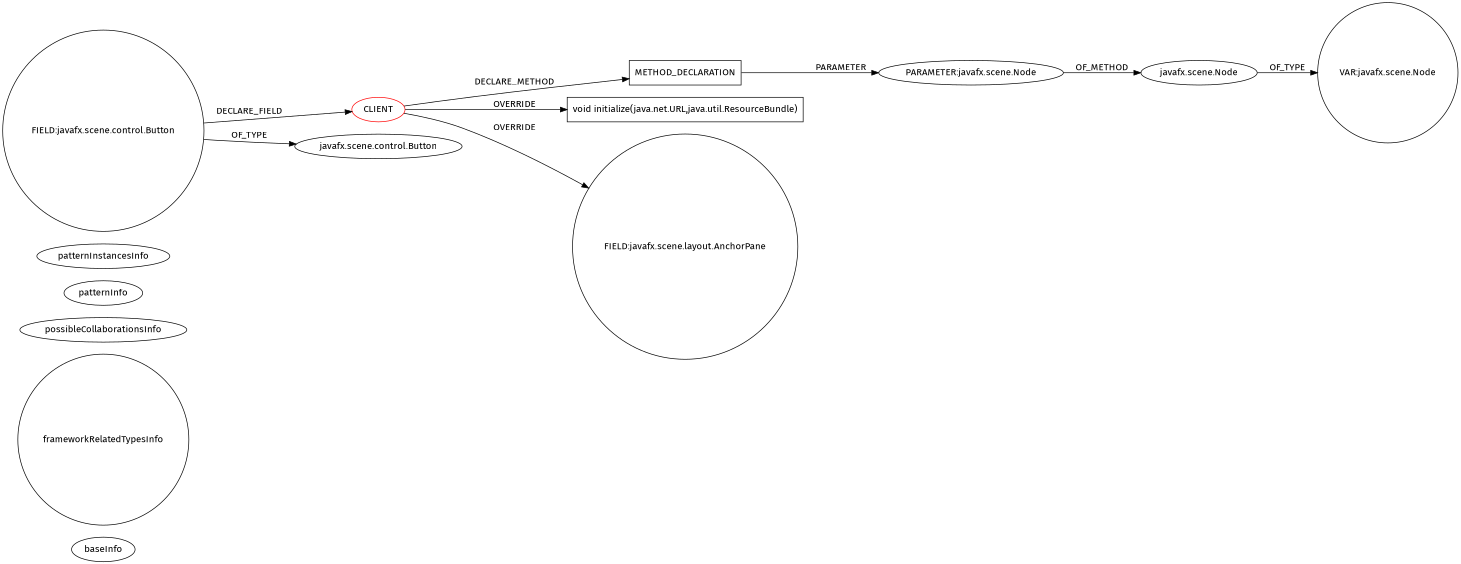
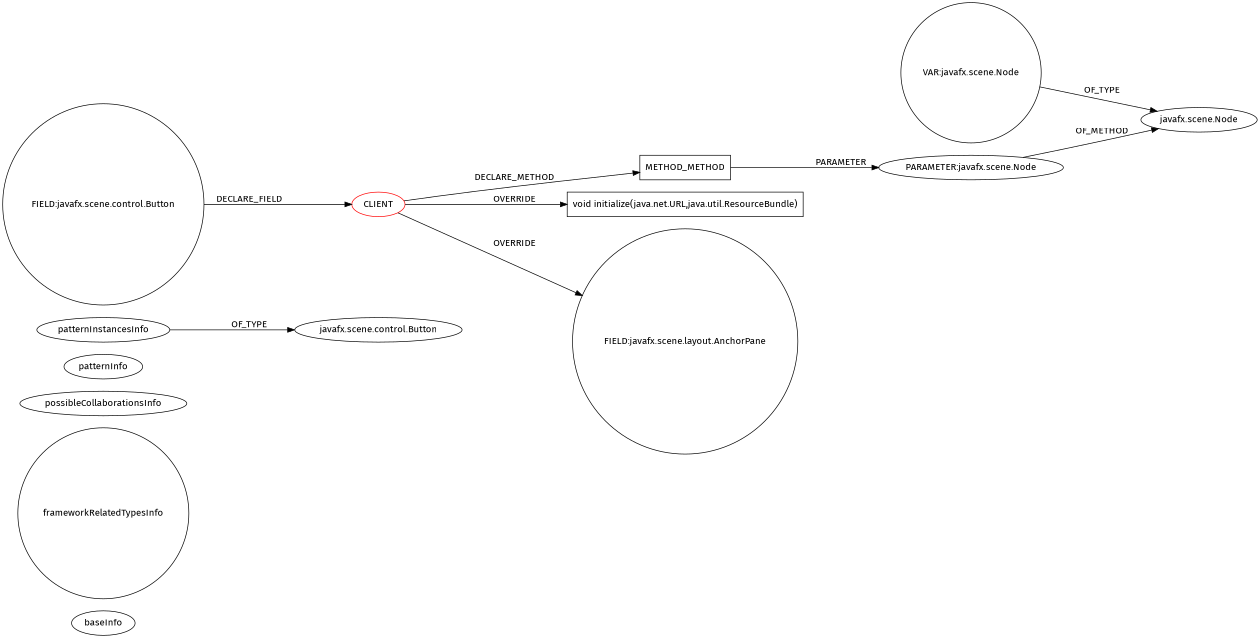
node "METHOD_DECLARATION": label "METHOD_DECLARATION" -> "METHOD_METHOD"
edge "javafx.scene.Node" -> "VAR:javafx.scene.Node": reversed
edge "FIELD:javafx.scene.control.Button" -> "javafx.scene.control.Button": now "patternInstancesInfo" -> "javafx.scene.control.Button"
